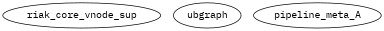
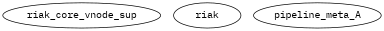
node "ubgraph": label "ubgraph" -> "riak"
